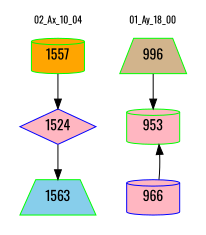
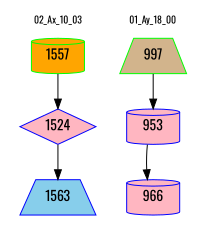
cluster "02_Ax_10_04": label "02_Ax_10_04" -> "02_Ax_10_03"
node "996": label "996" -> "997"
node "953": color green -> blue
edge "966" -> "953": reversed
node "1563": color green -> blue
